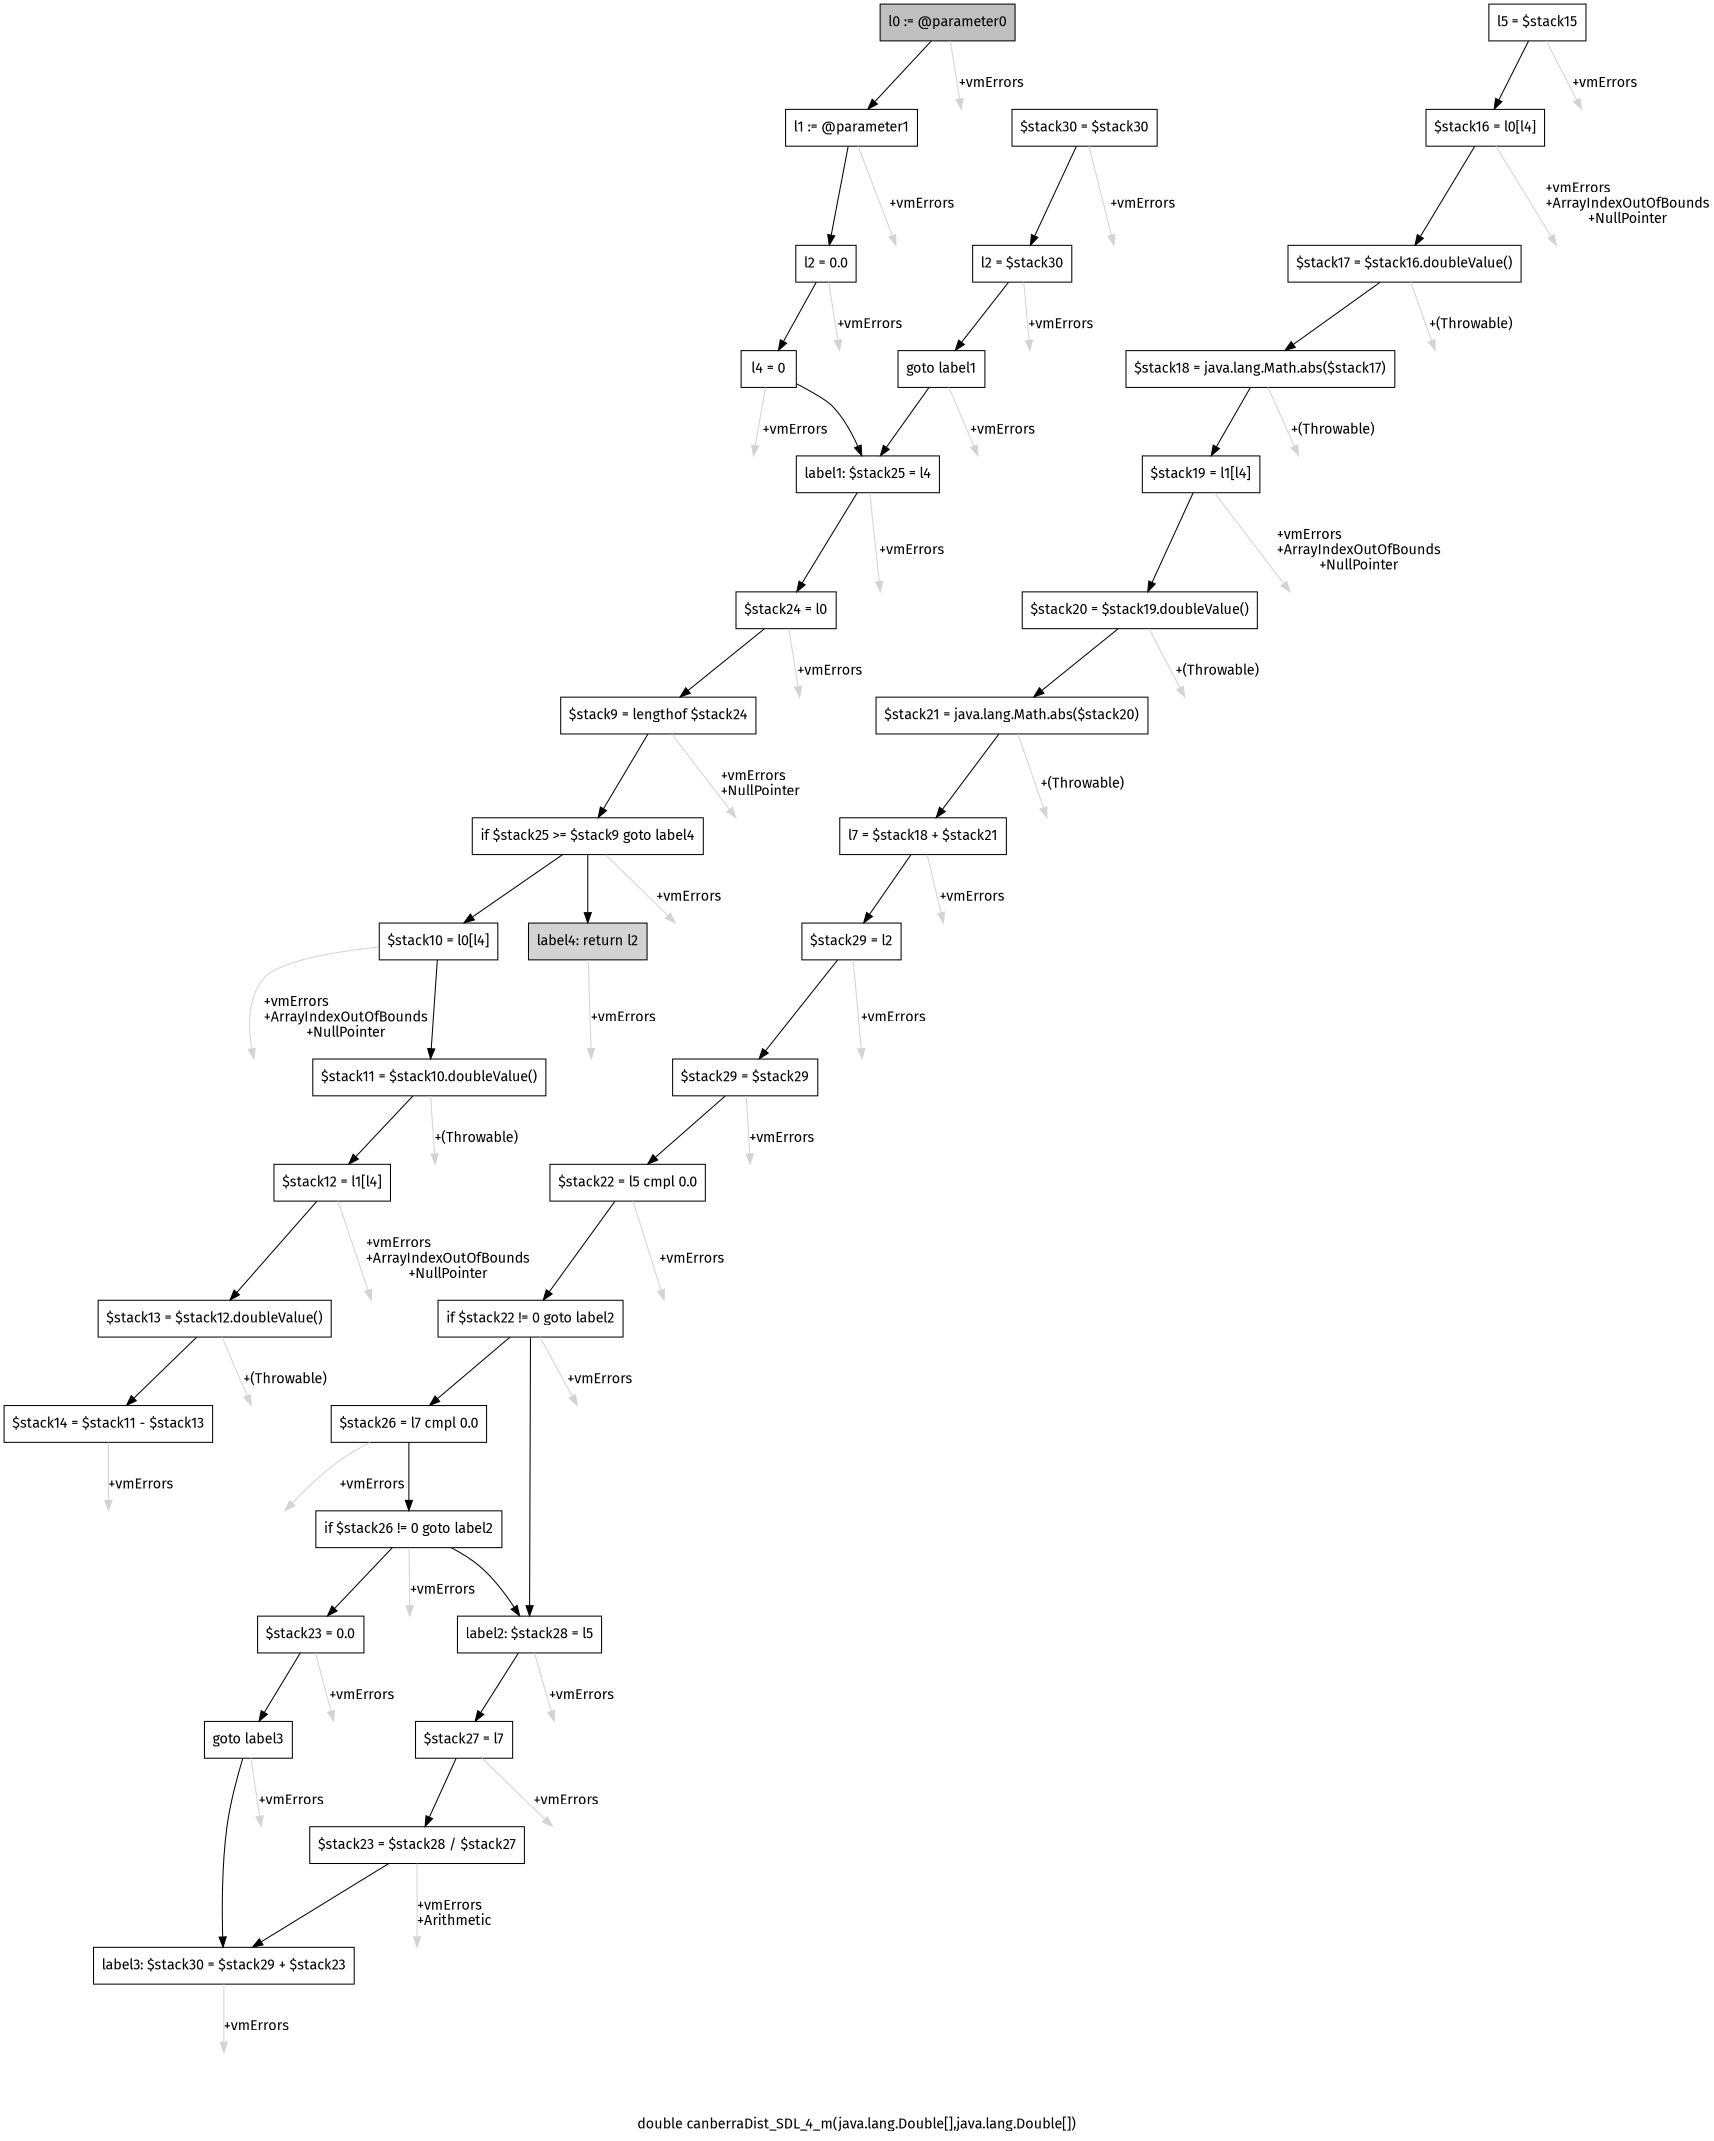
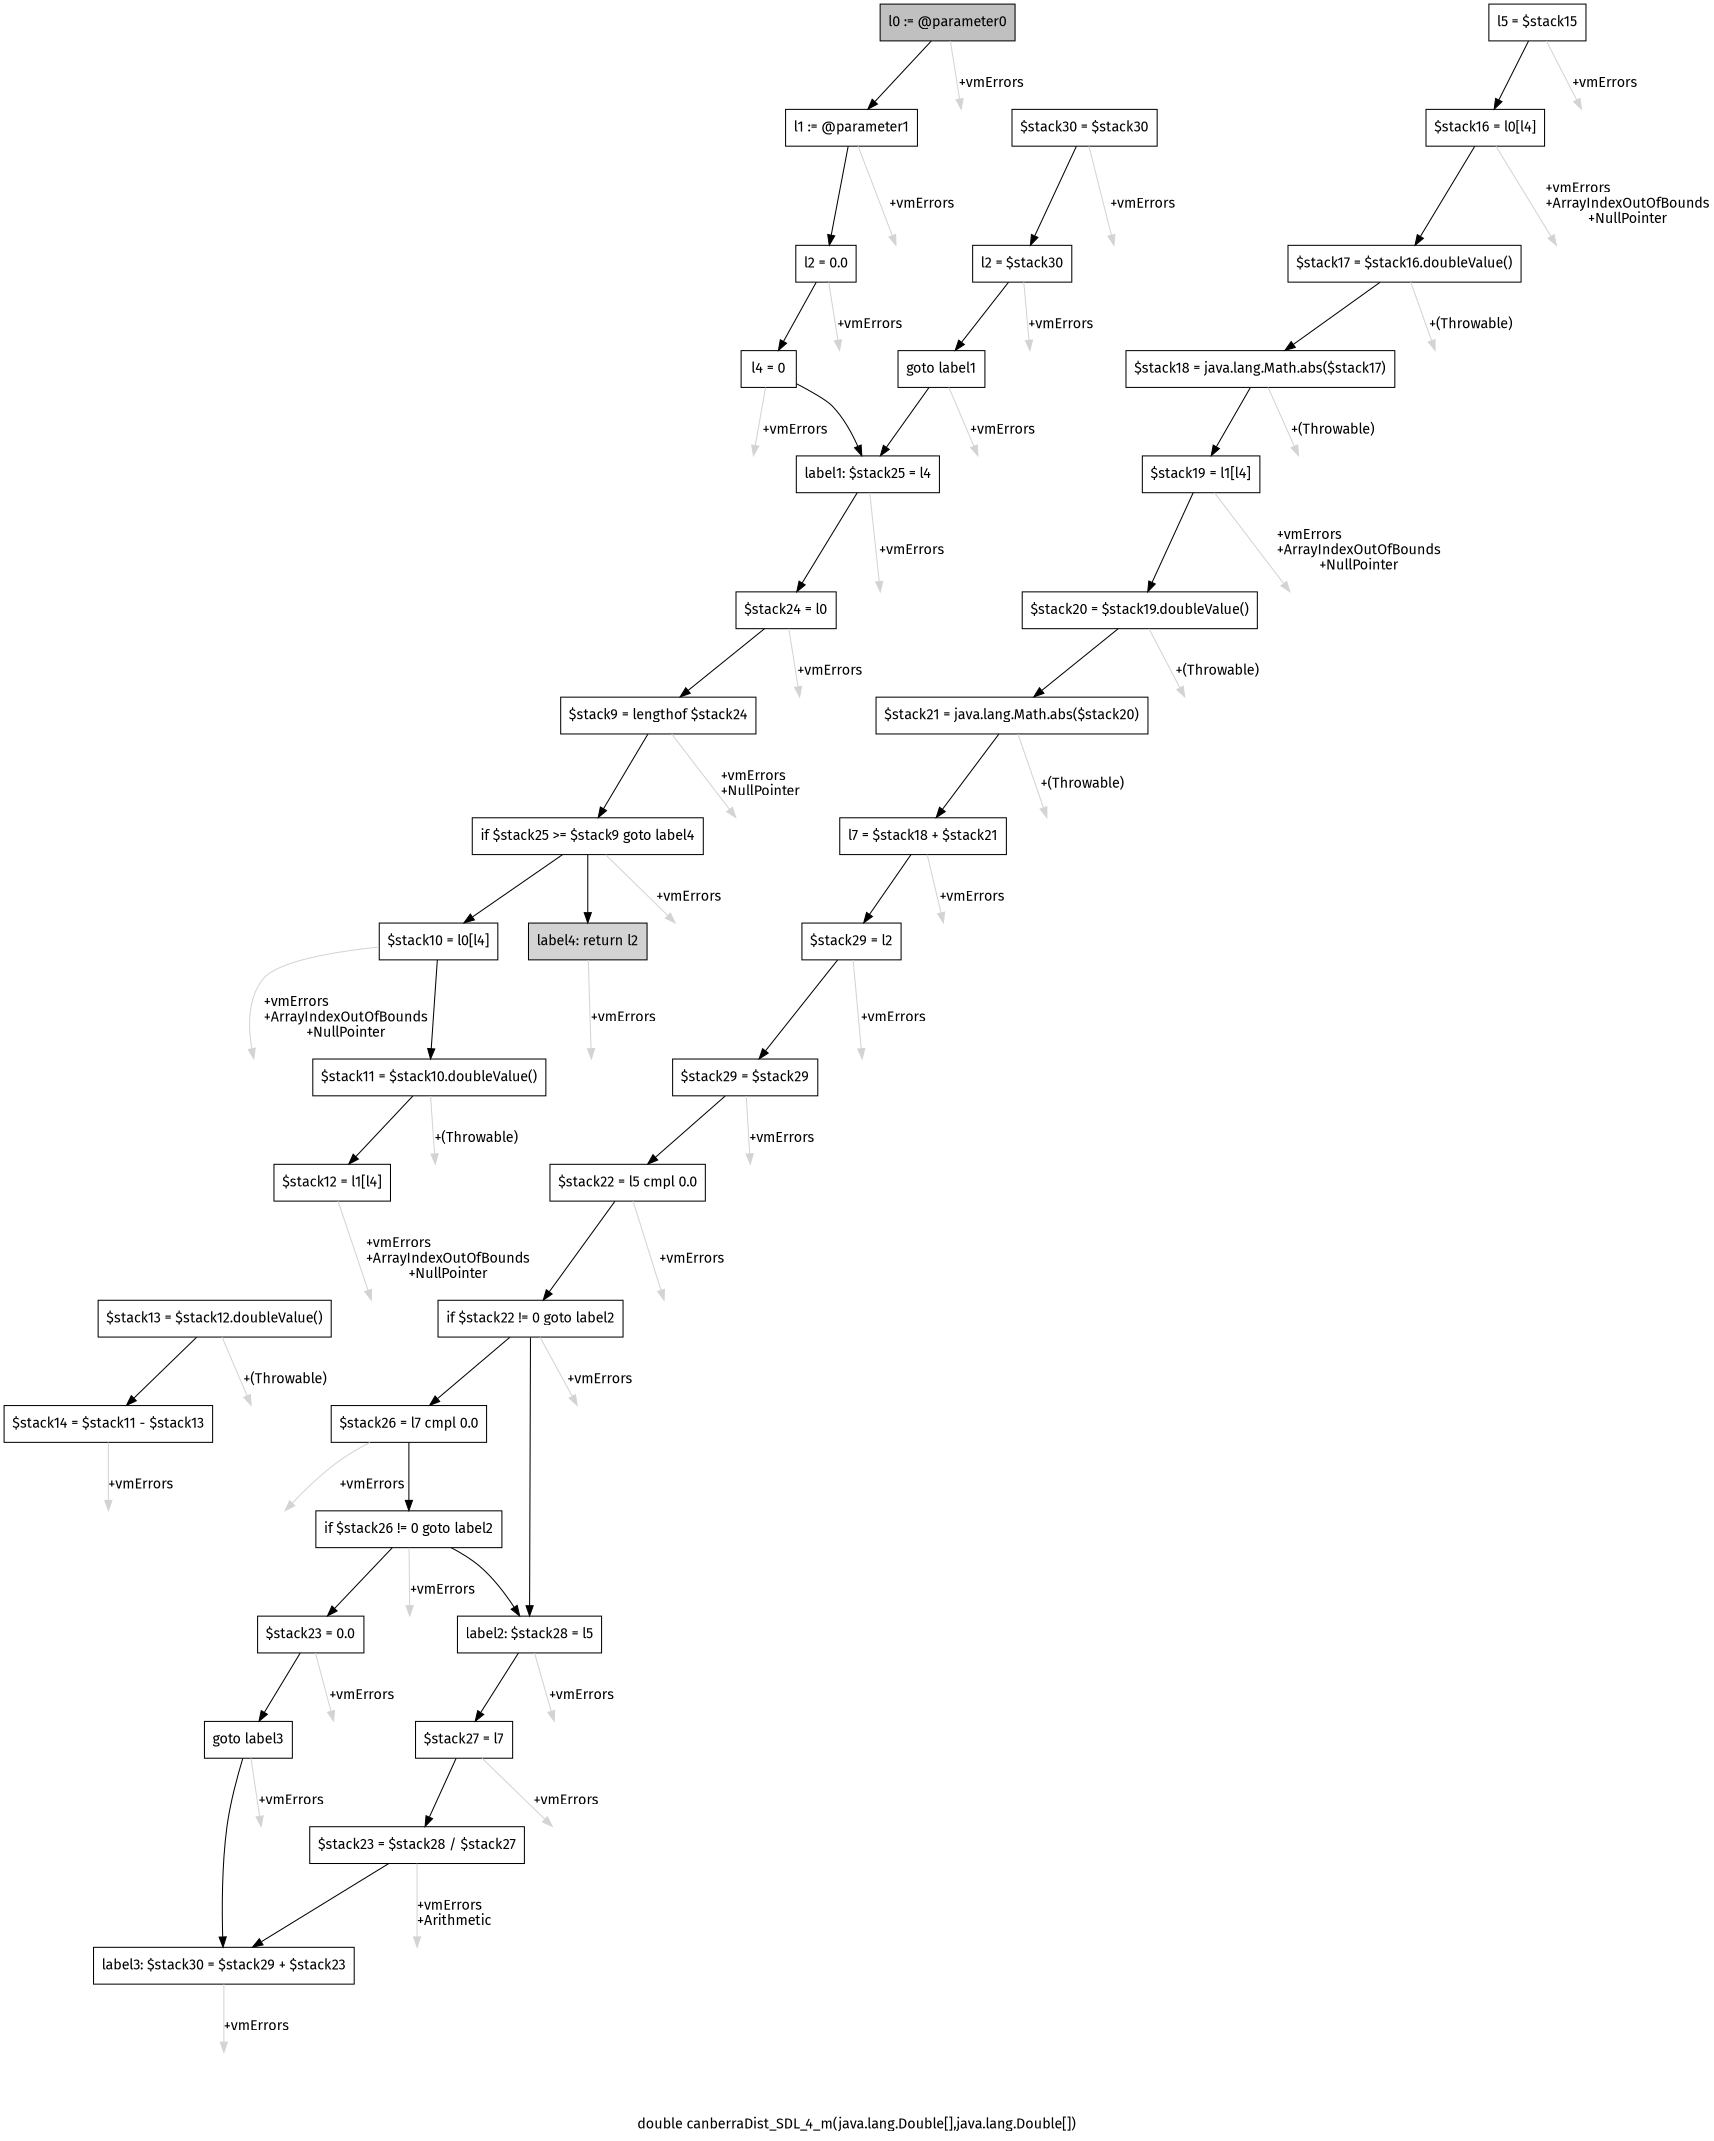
edge "$stack12 = l1[l4]" -> "$stack13 = $stack12.doubleValue()": removed
